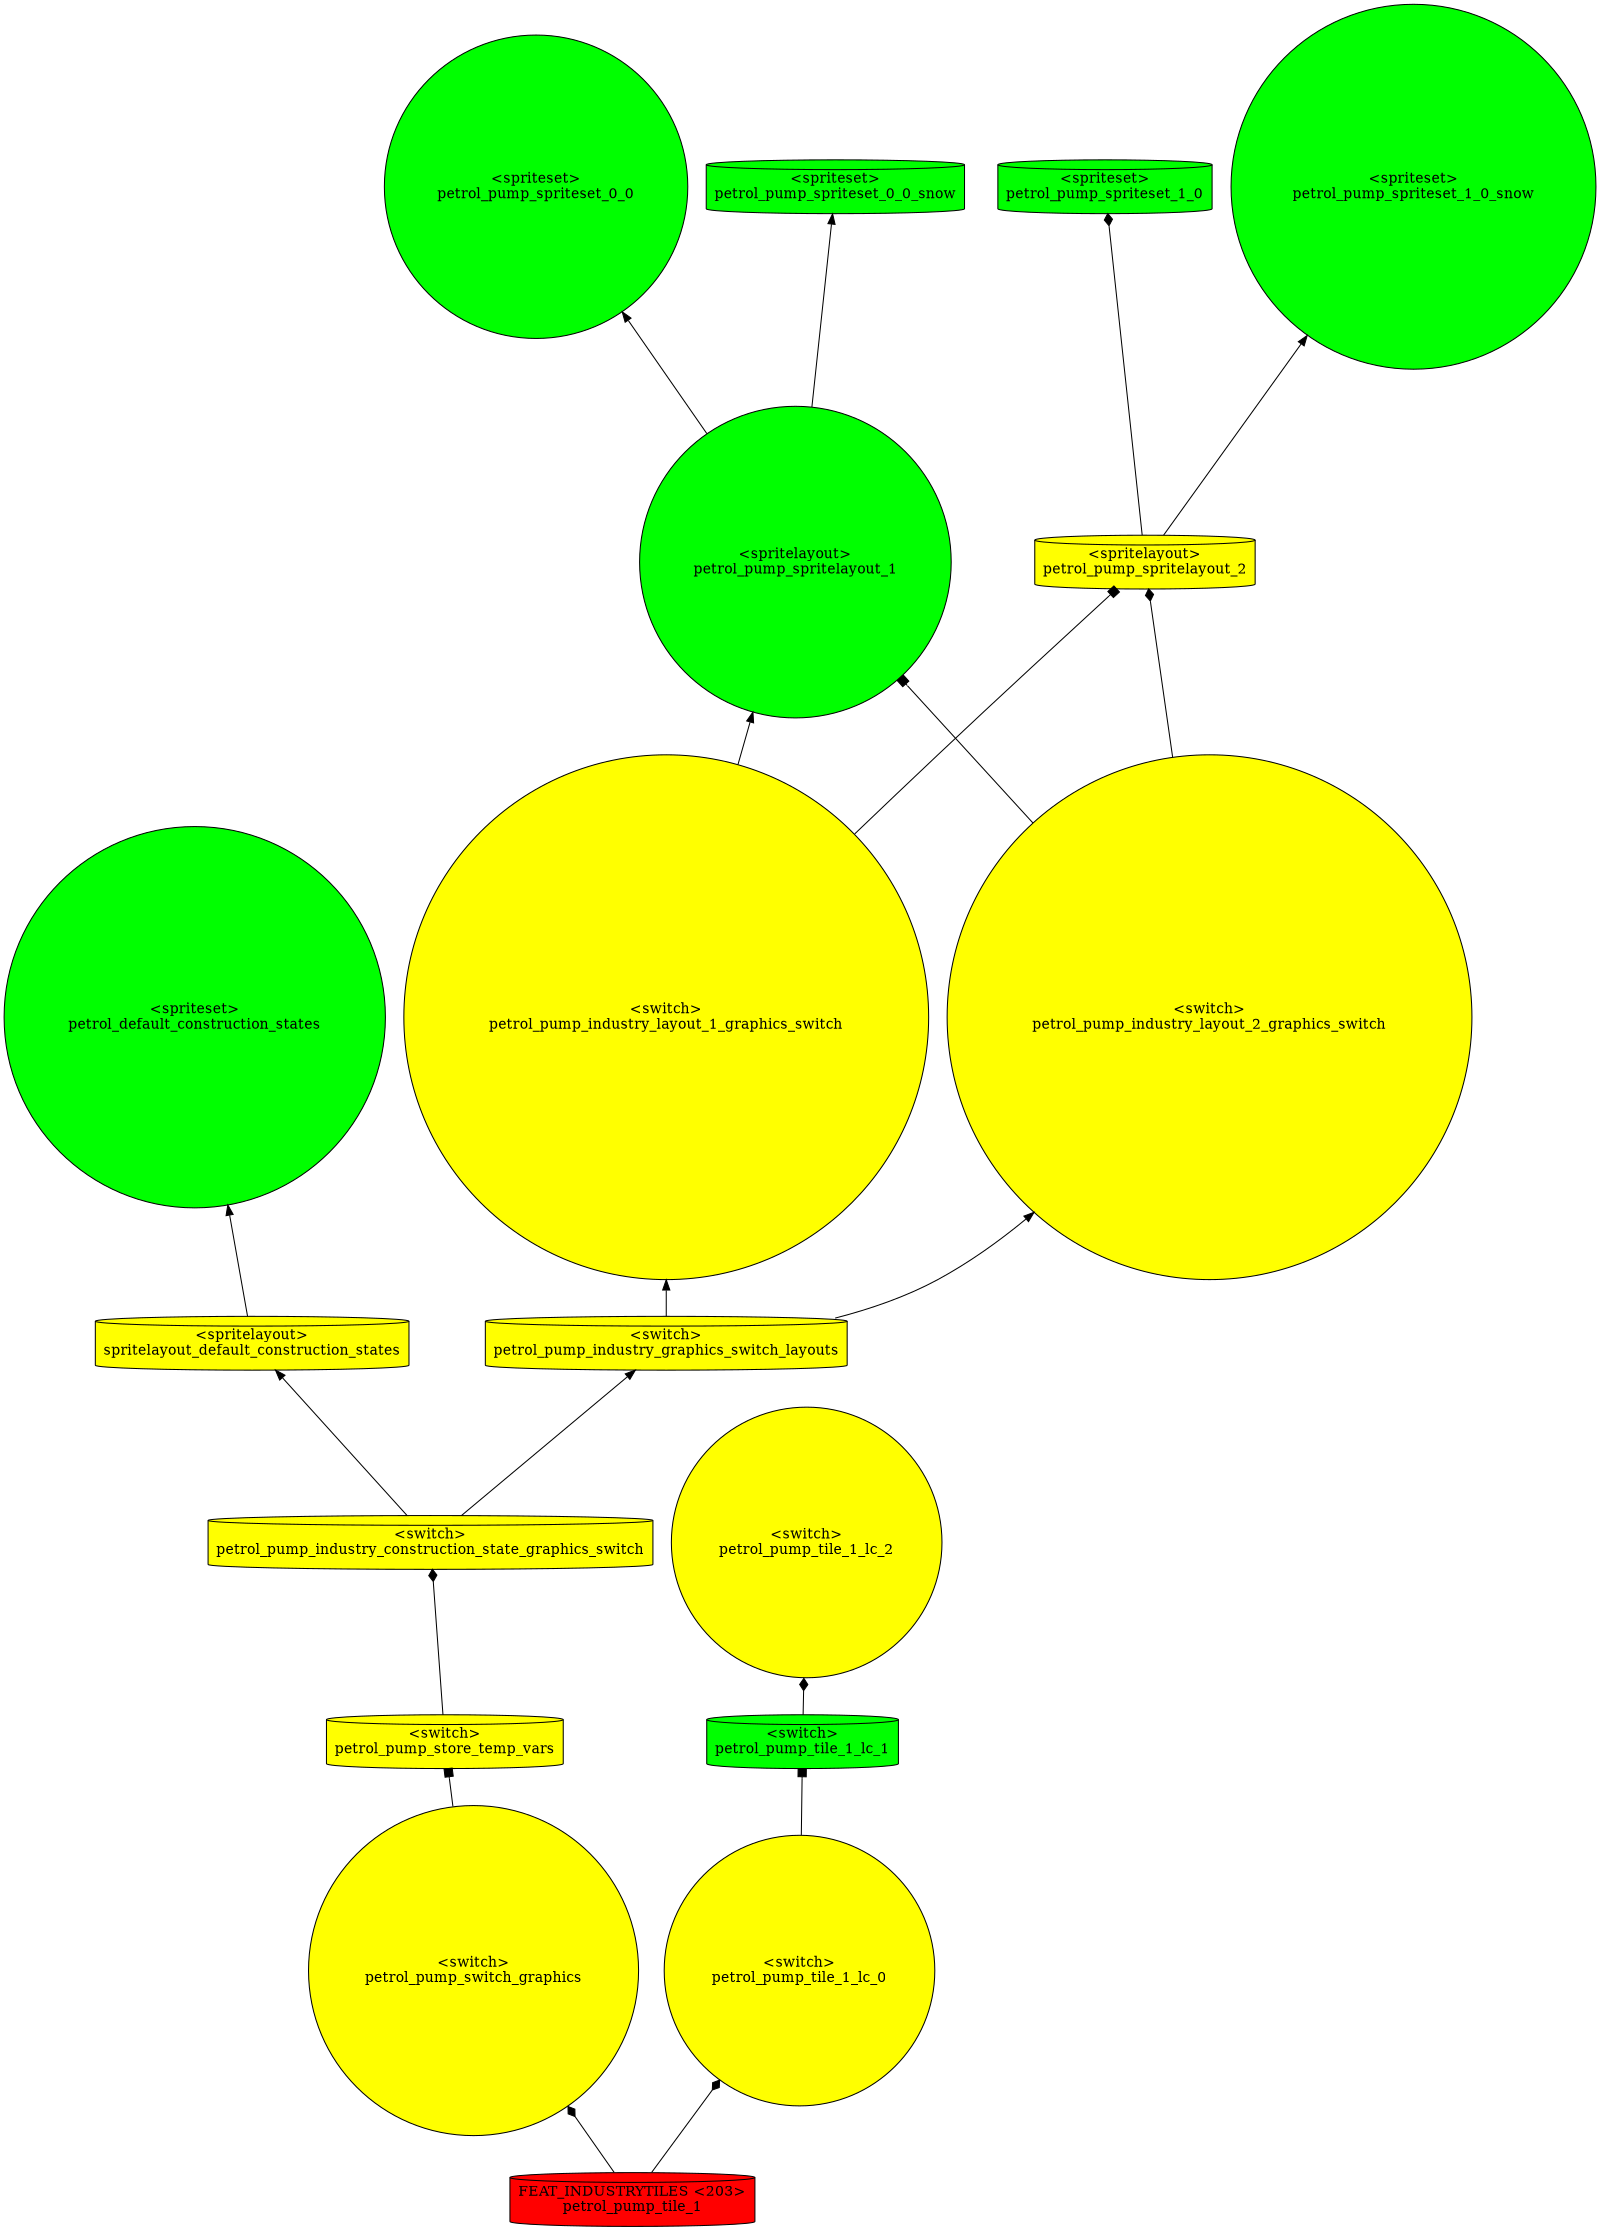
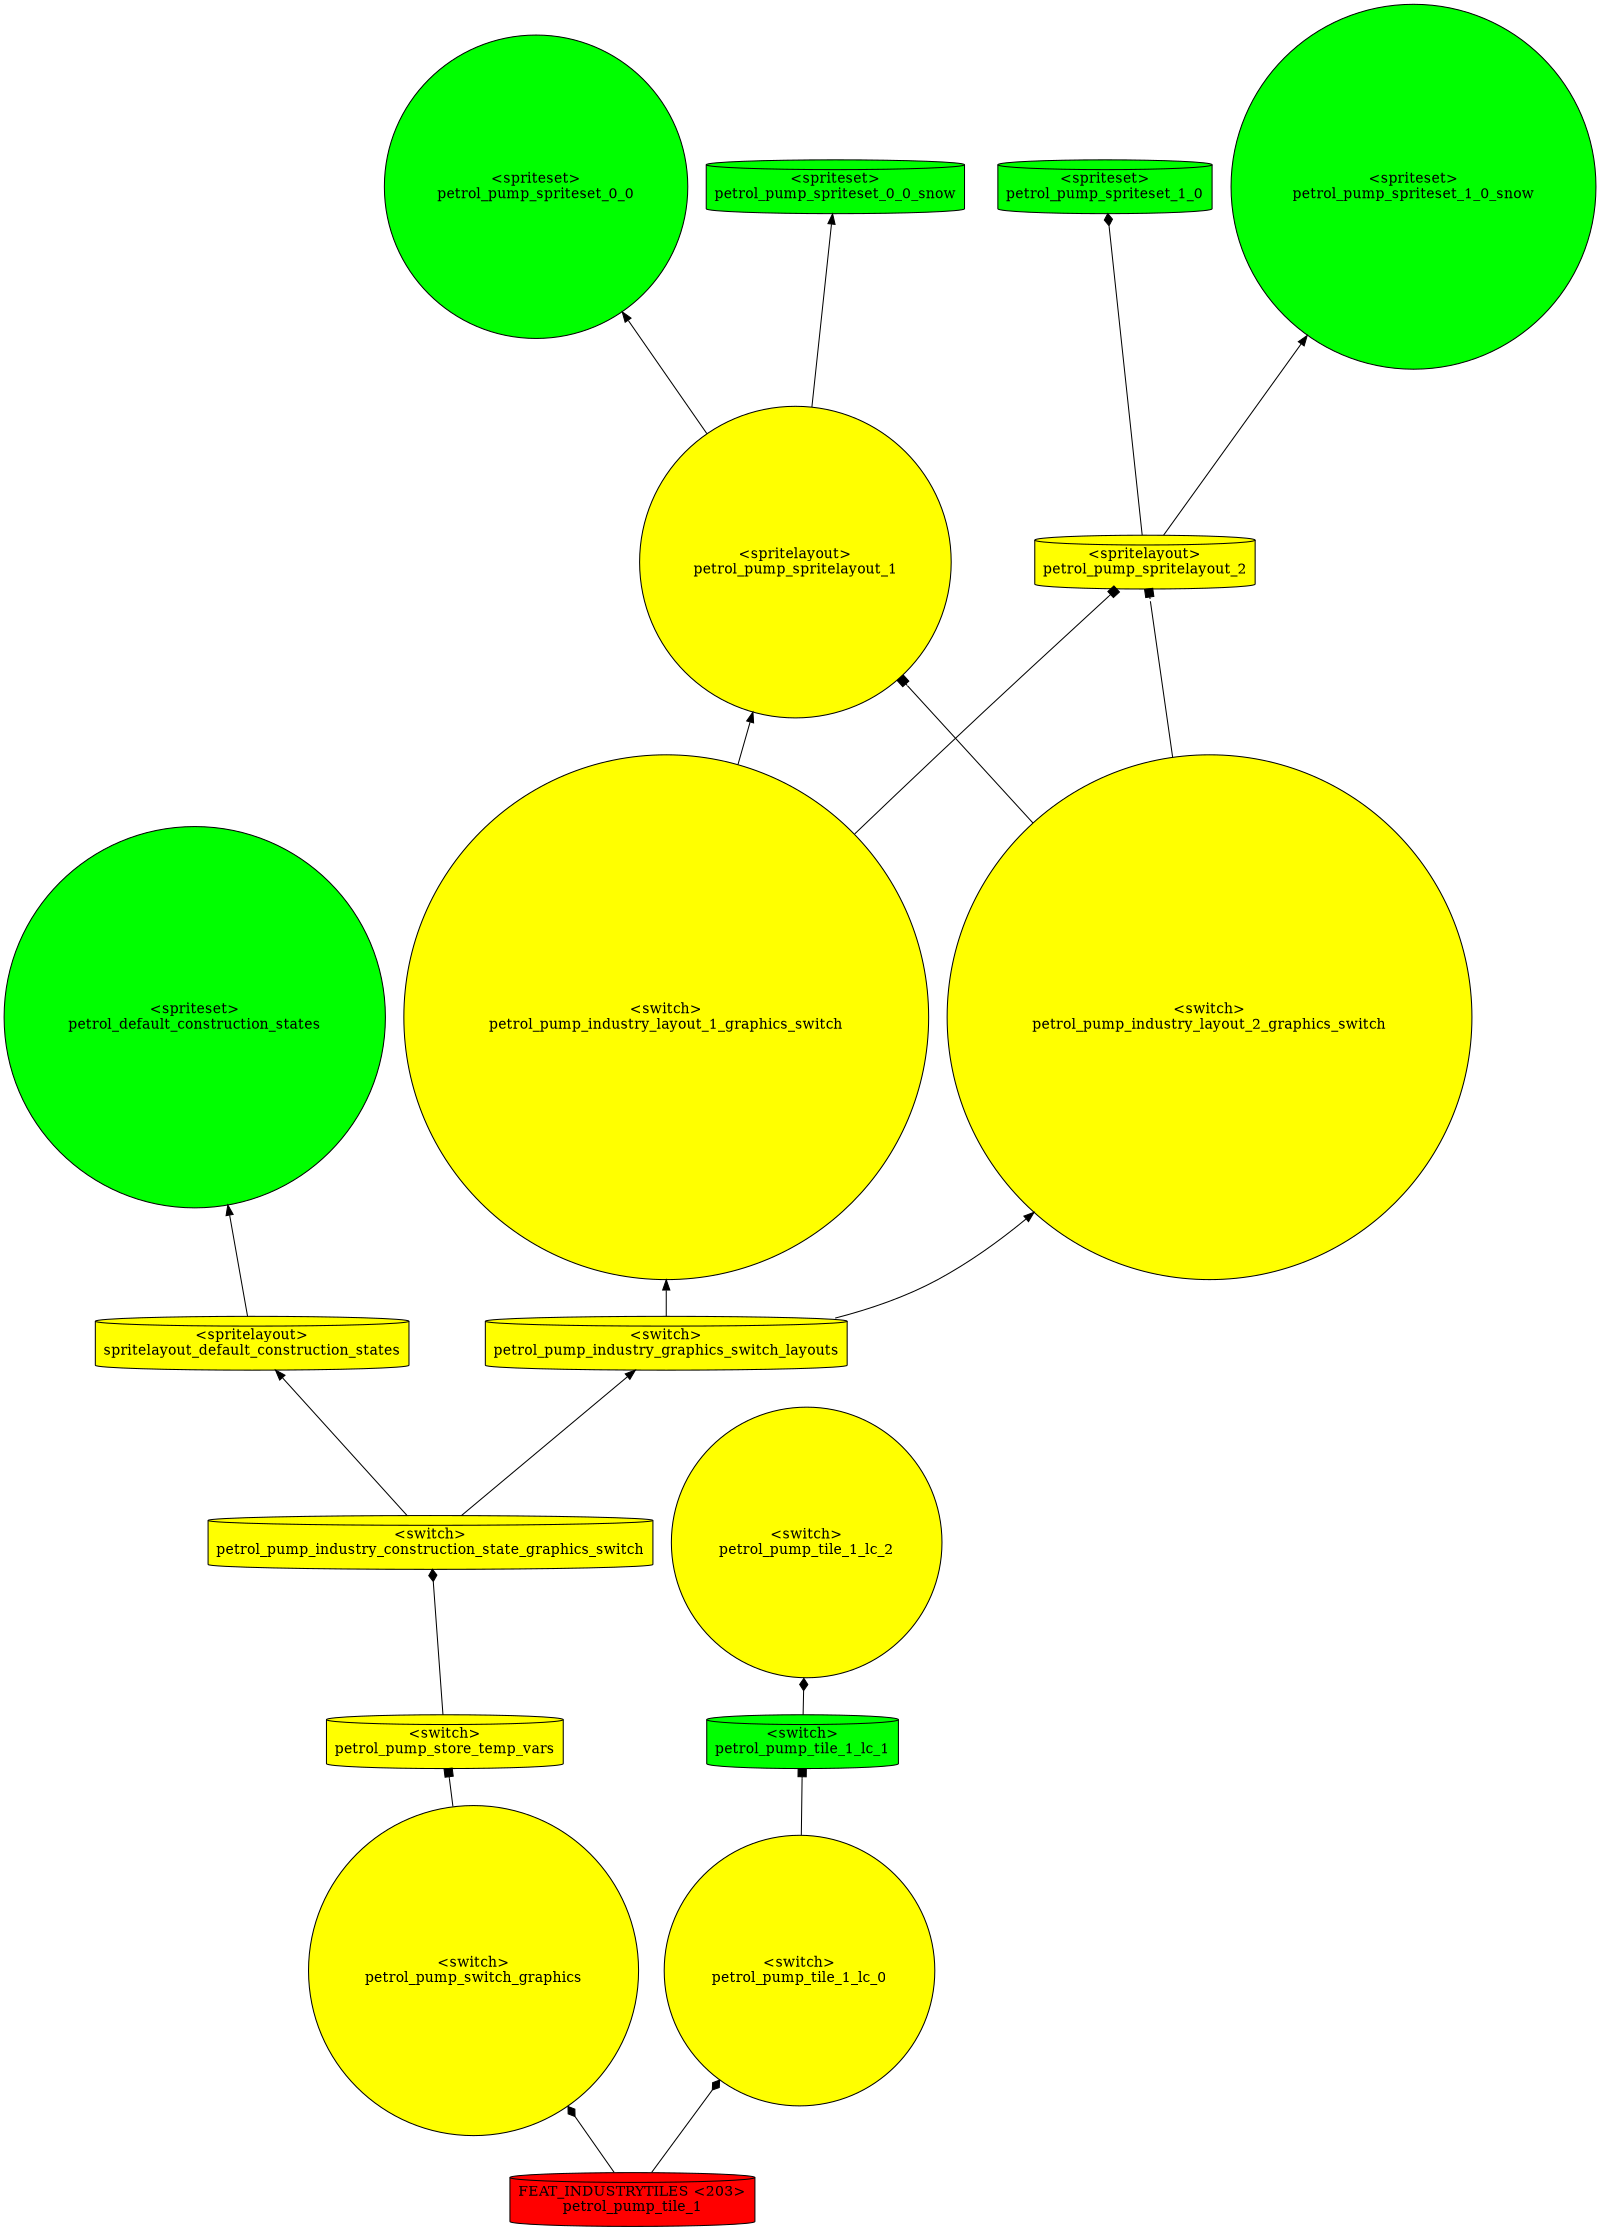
node "<spritelayout> petrol_pump_spritelayout_1": fillcolor green -> yellow
edge "<switch> petrol_pump_industry_layout_2_graphics_switch" -> "<spritelayout> petrol_pump_spritelayout_2": arrowhead diamond -> box
